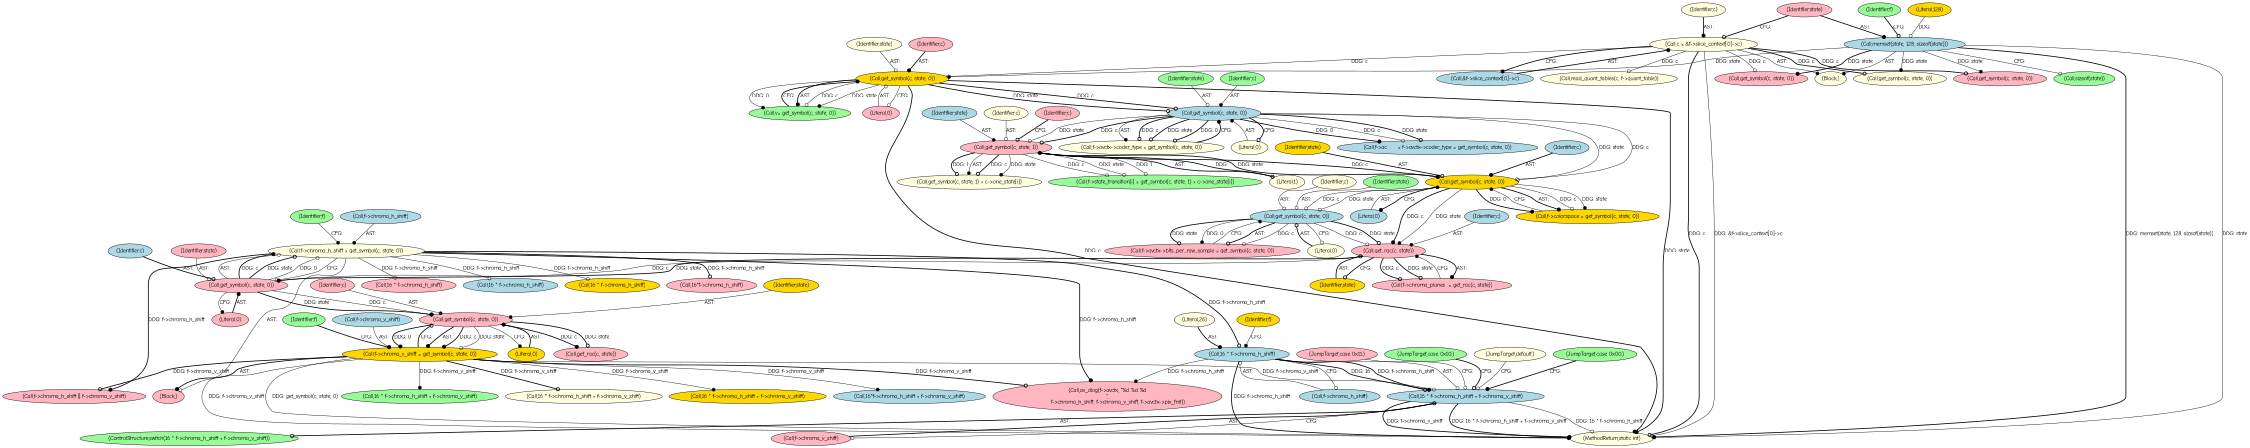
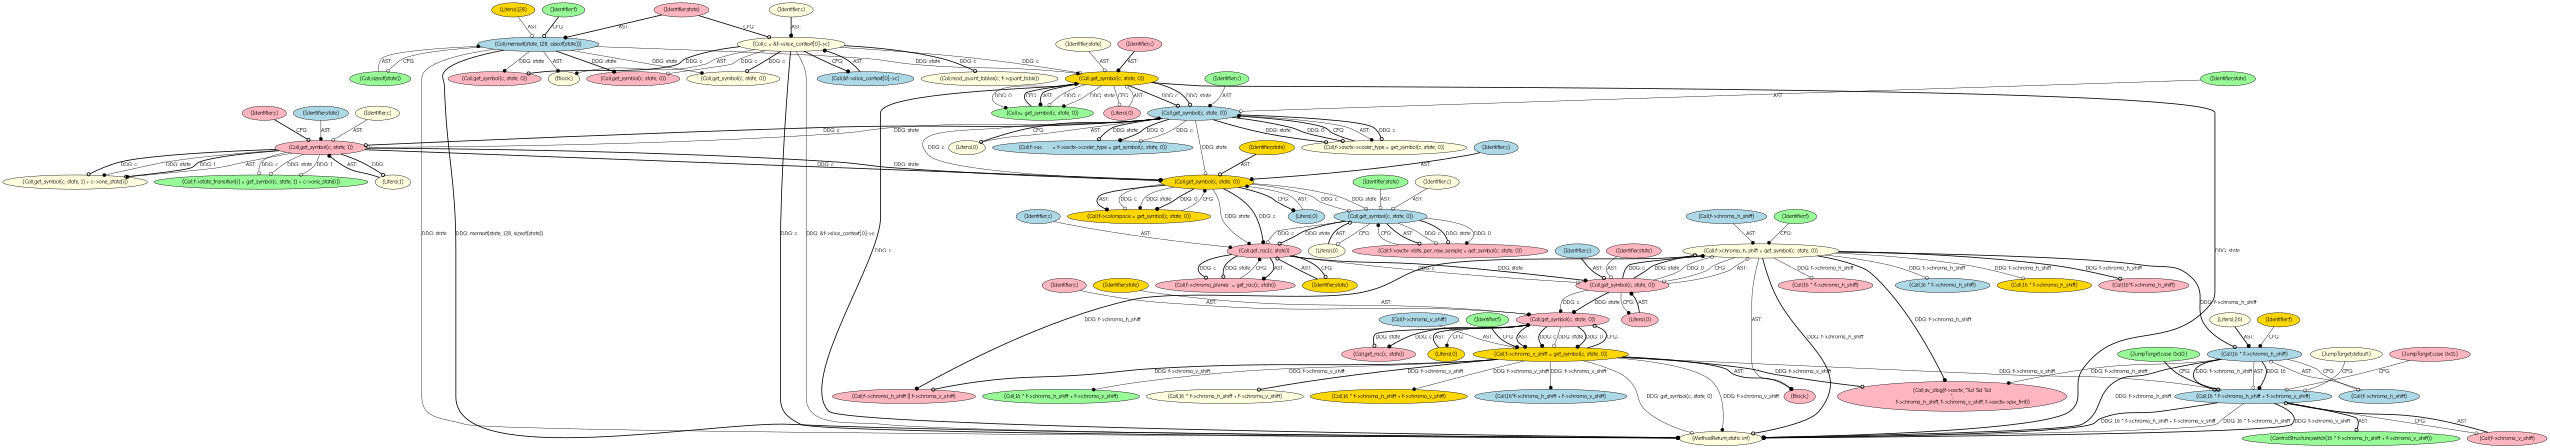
edge "(Literal,128)" -> "(Call,memset(state, 128, sizeof(state)))": label "DDG: " -> "AST: "
edge "(Call,sizeof(state))" -> "(Call,memset(state, 128, sizeof(state)))": added, label "AST:"
edge "(Call,c = &f->slice_context[0]->c)" -> "(Call,read_quant_tables(c, f->quant_table))": style solid -> bold
node "(JumpTarget,case 0x00:)": removed
edge "(Call,f->chroma_h_shift = get_symbol(c, state, 0))" -> "(MethodReturn,static int)": added, label "DDG: f->chroma_h_shift"
